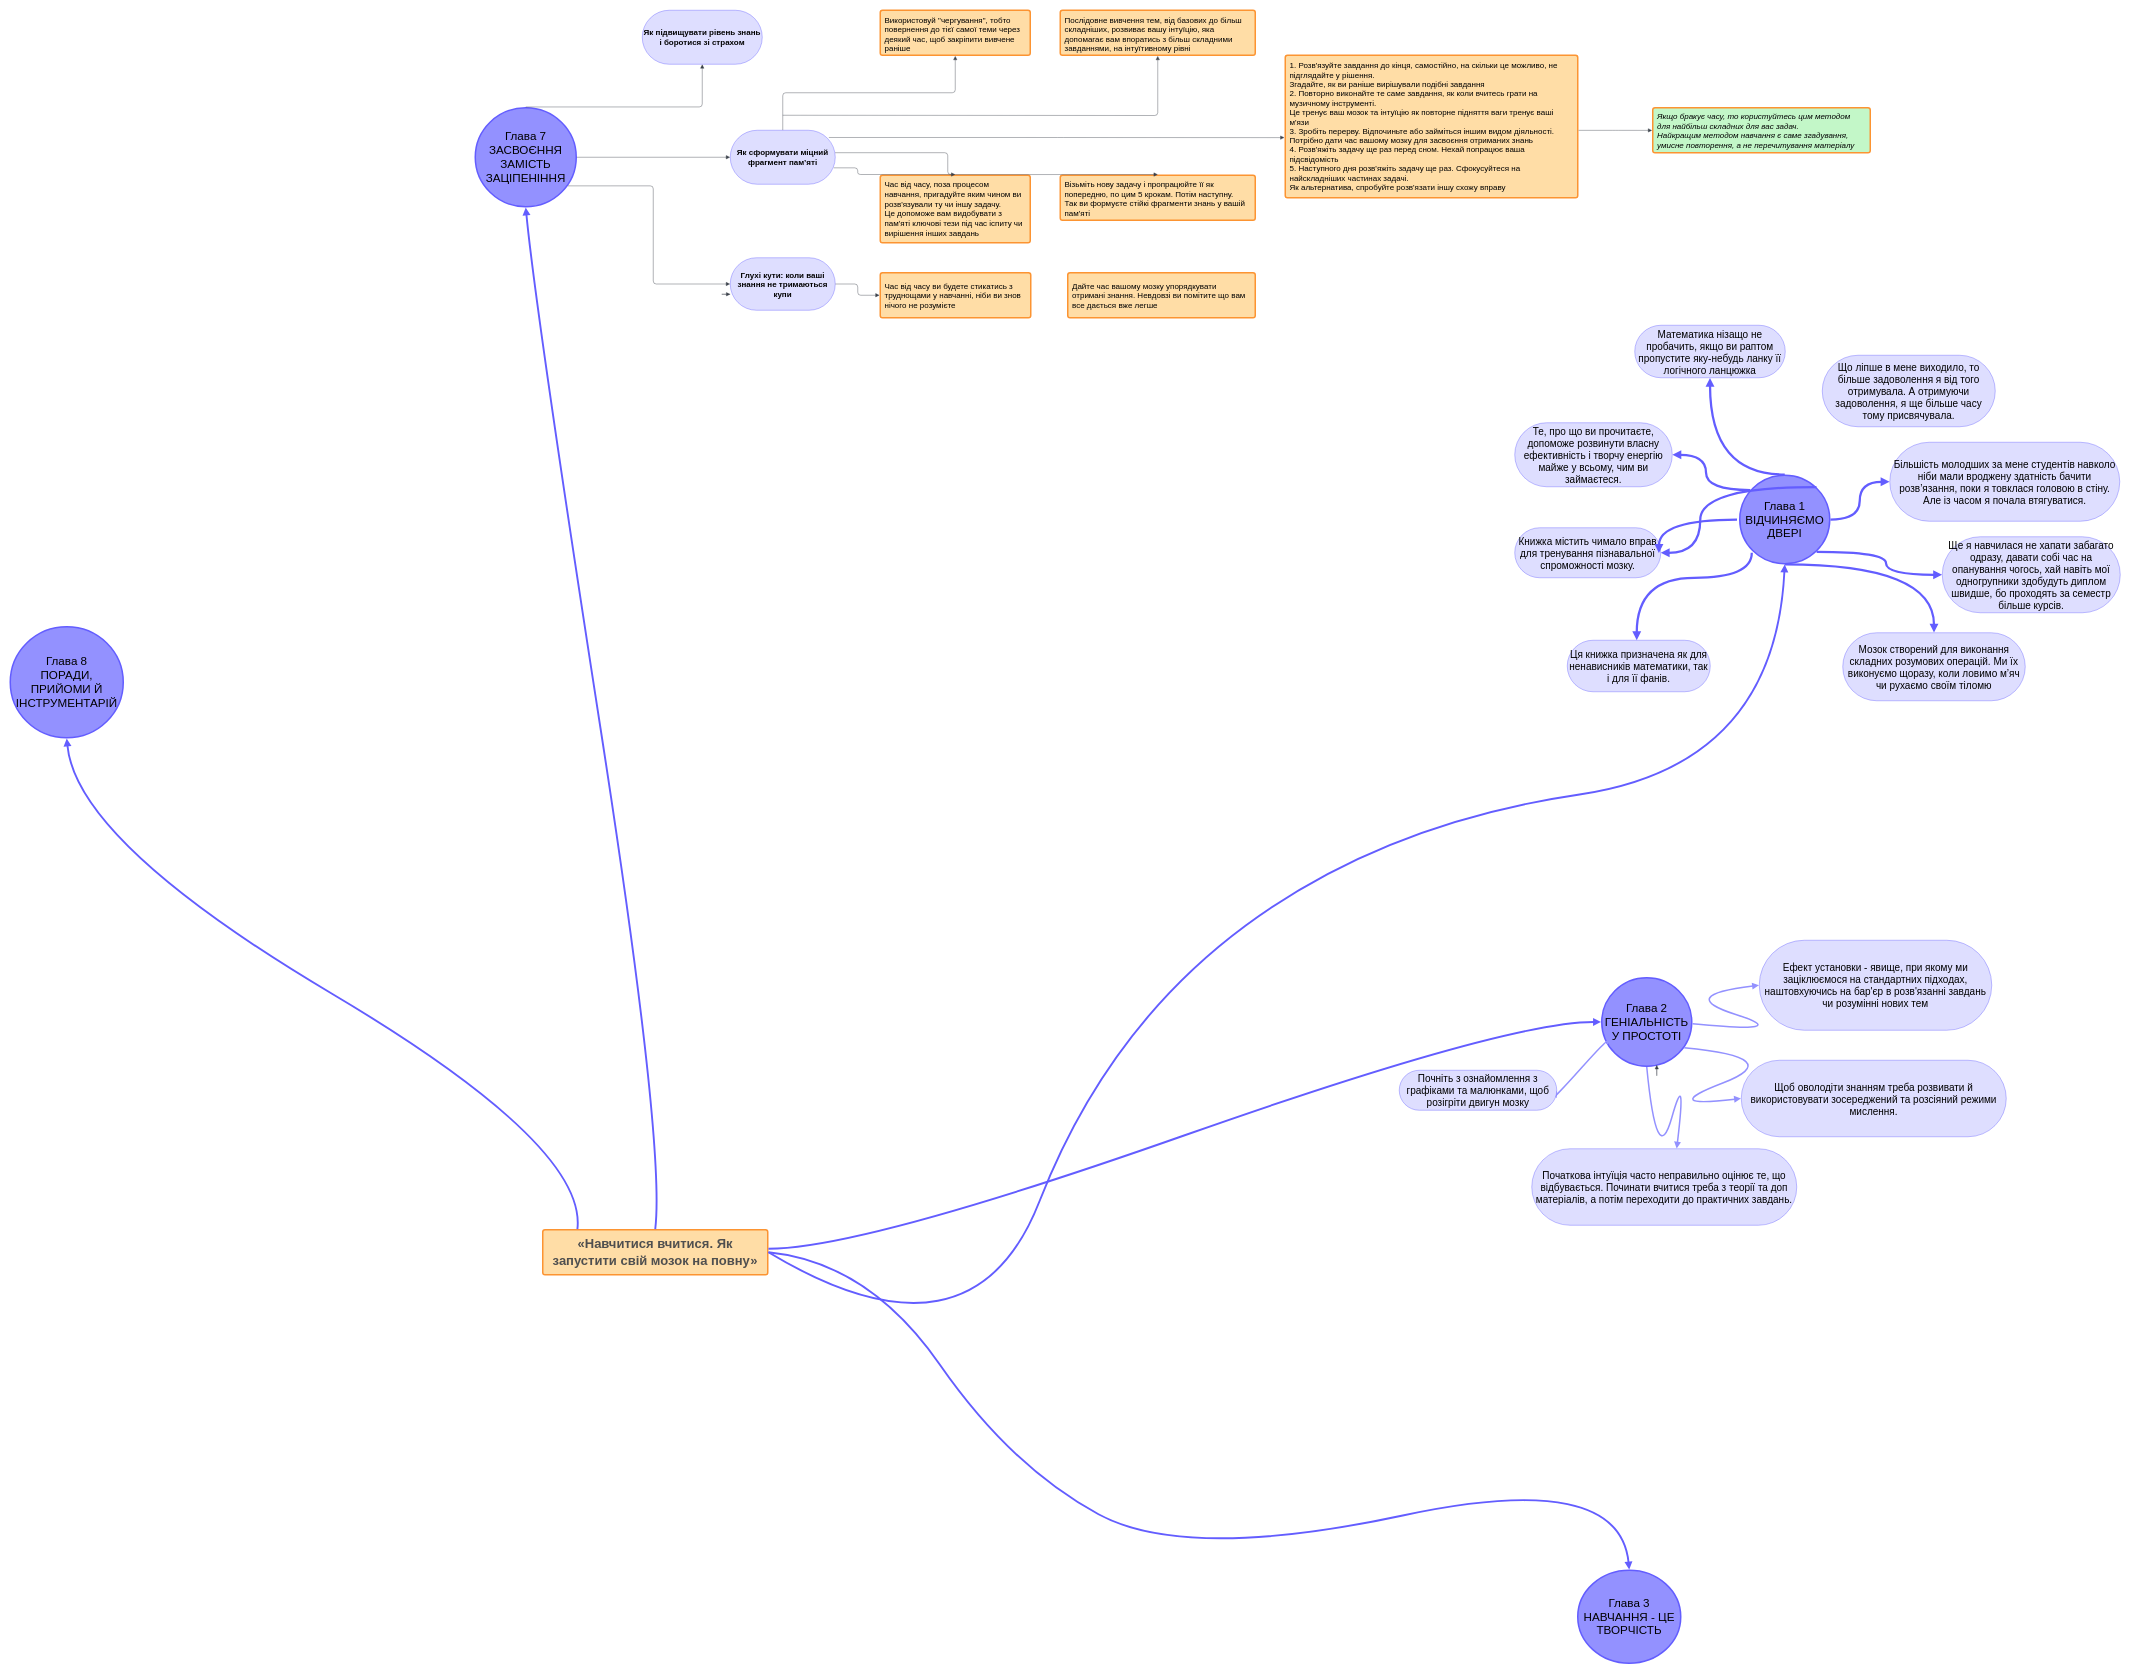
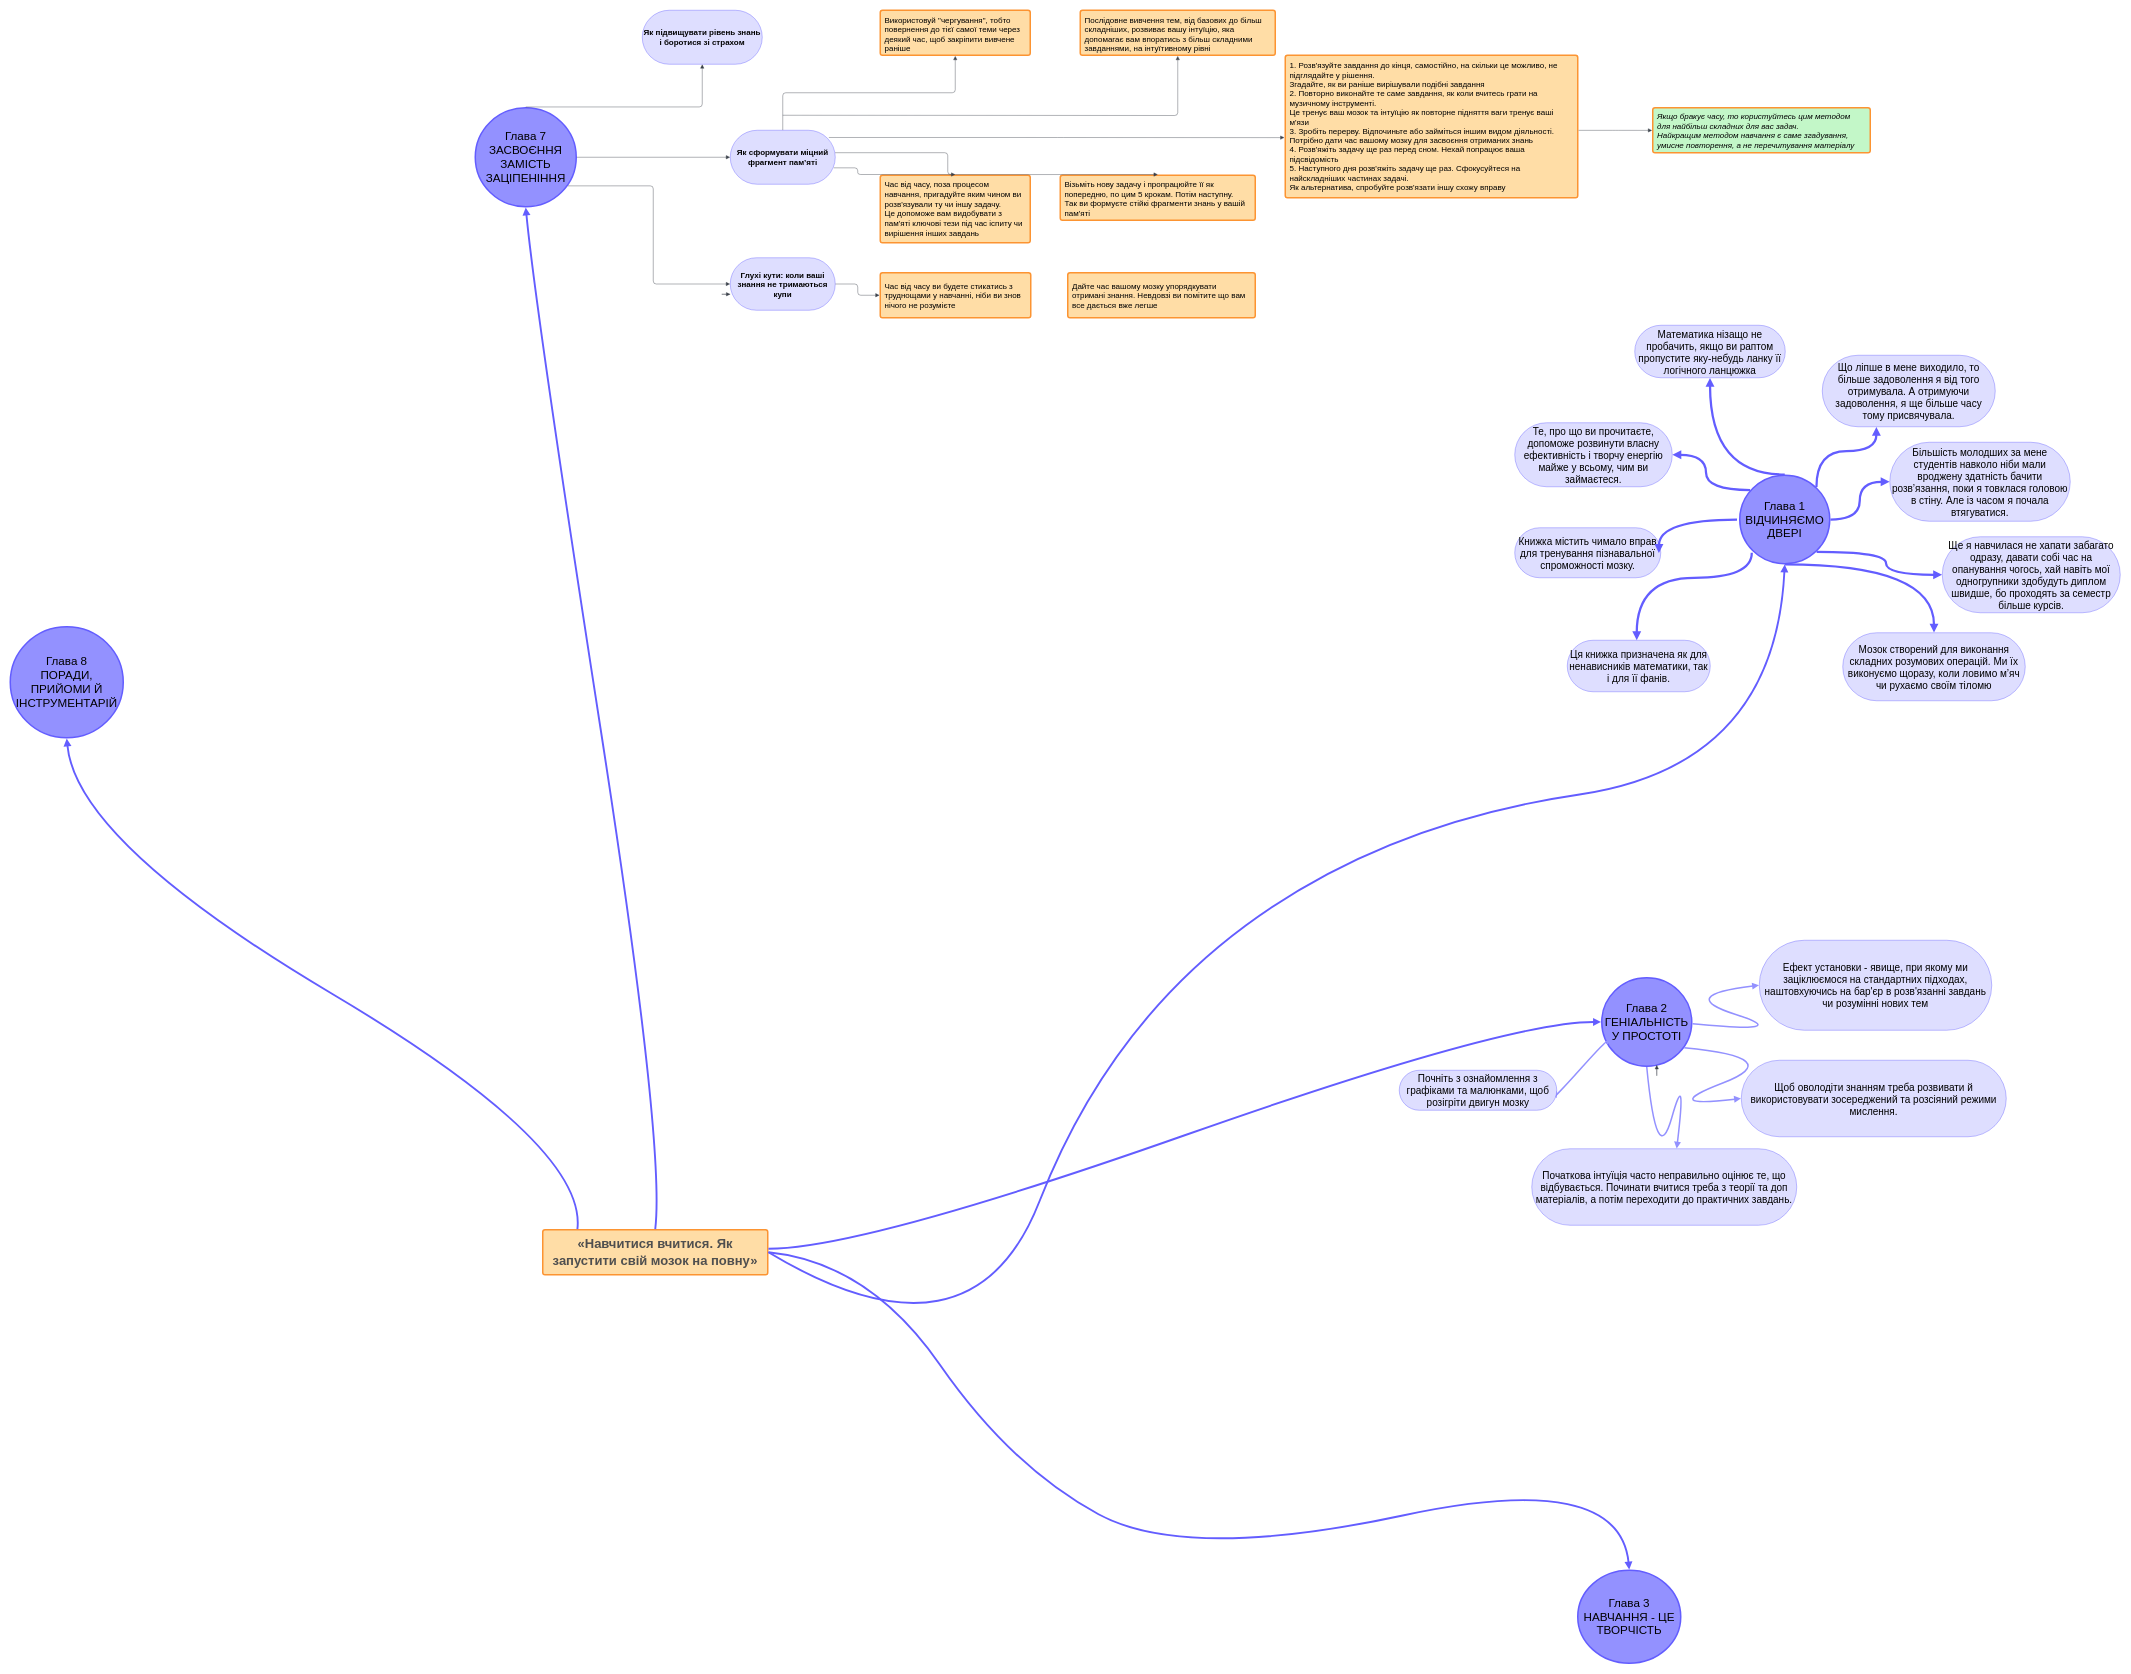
node "Послідовне вивчення тем, від базових до більш складніших, розвиває вашу інтуїцію, яка допомагає вам впоратись з більш складними завданнями, на інтуїтивному рівні": moved (1158, 33) -> (1178, 33)
node "Більшість молодших за мене студентів навколо ніби мали вроджену здатність бачити розв’язання, поки я товклася головою в стіну. Але із часом я почала втягуватися.": size 230x79 -> 181x79
edge "Глава 1 ВІДЧИНЯЄМО ДВЕРІ" -> "Книжка містить чимало вправ для тренування пізнавальної спроможності мозку.": now "Глава 1 ВІДЧИНЯЄМО ДВЕРІ" -> "Що ліпше в мене виходило, то більше задоволення я від того отримувала. А отримуючи задоволення, я ще більше часу тому присвячувала."
